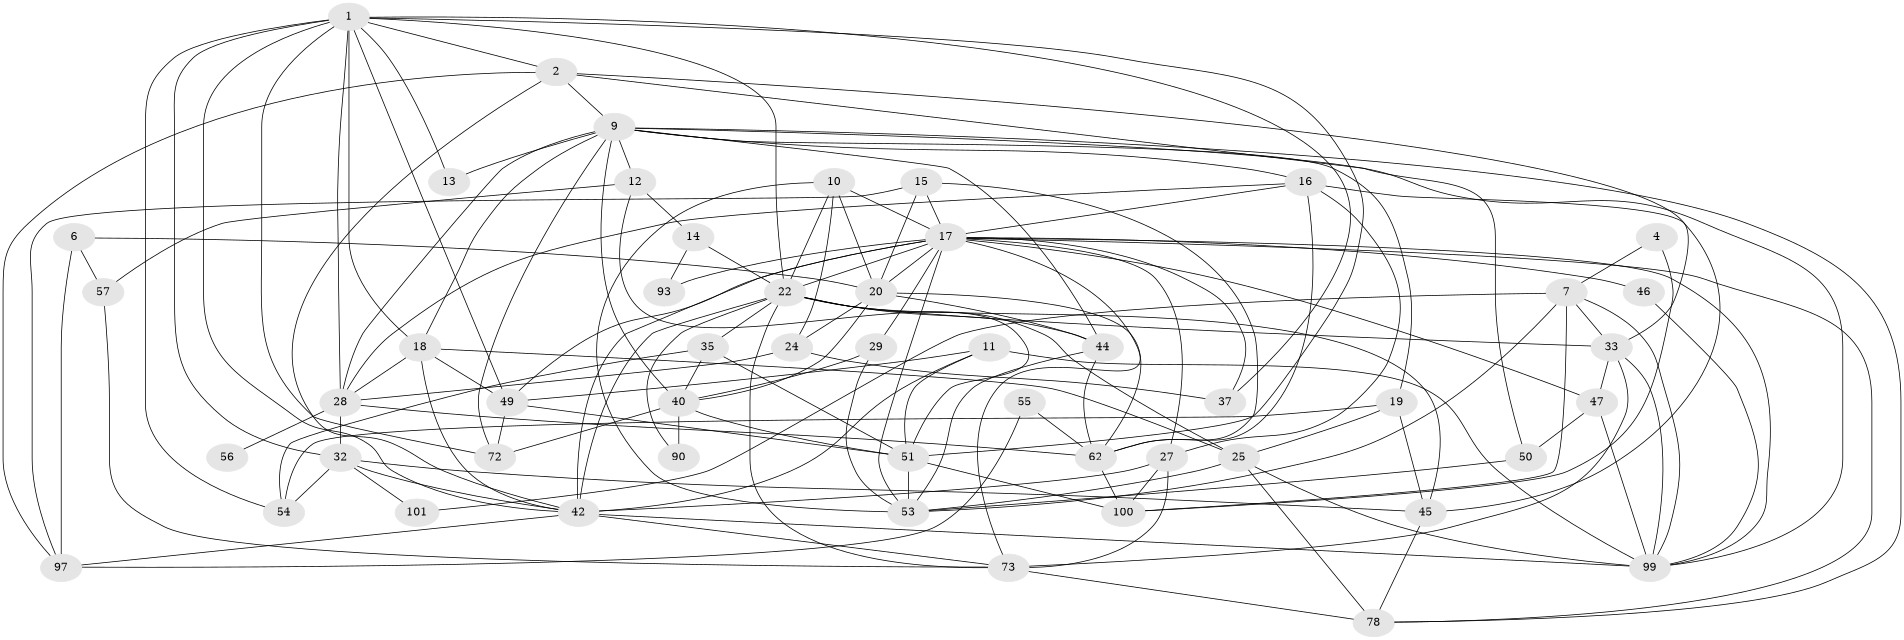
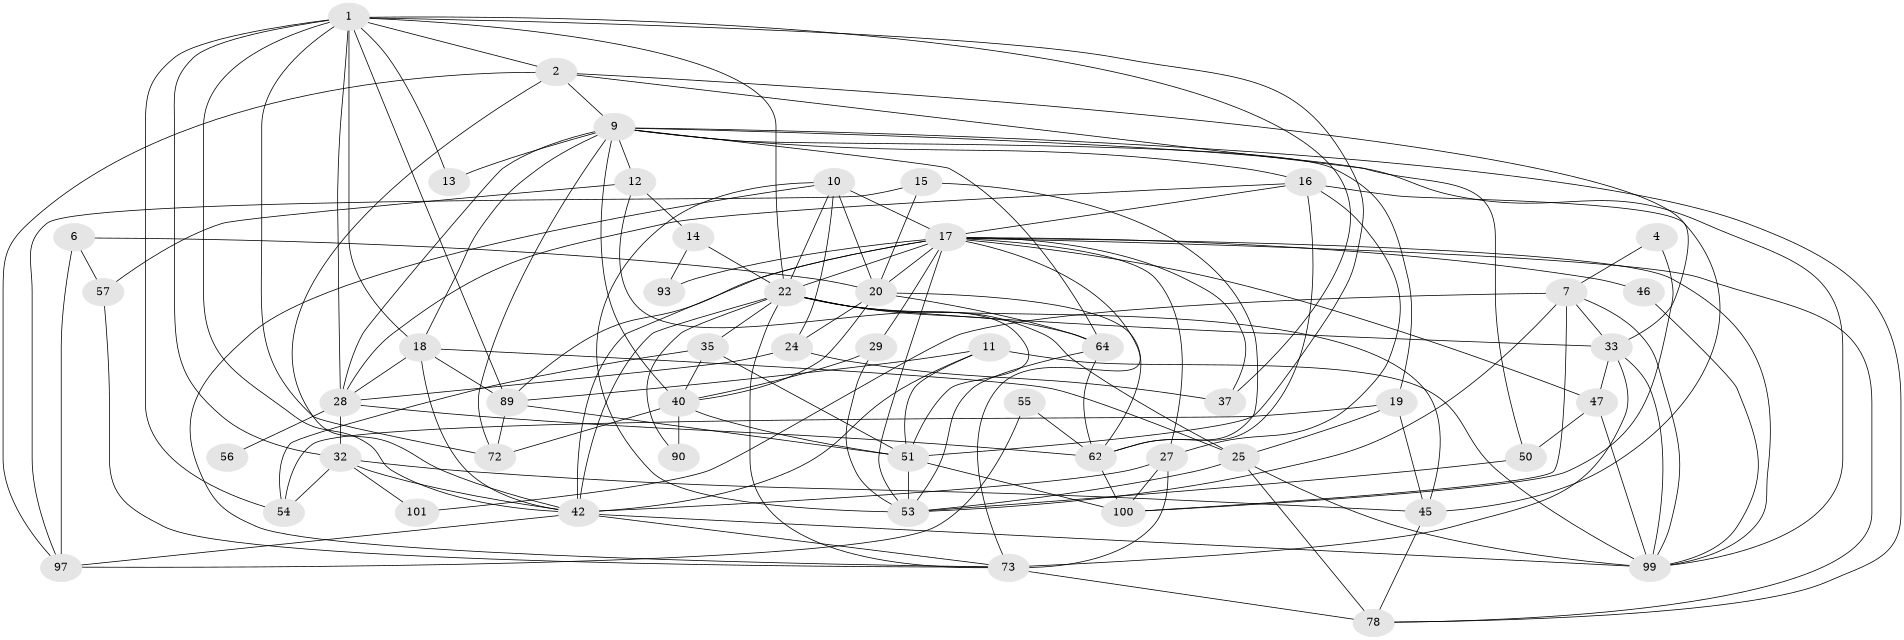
edge "15" -- "17": removed
node "44": label "44" -> "64"
node "49": label "49" -> "89"
edge "10" -- "73": added
